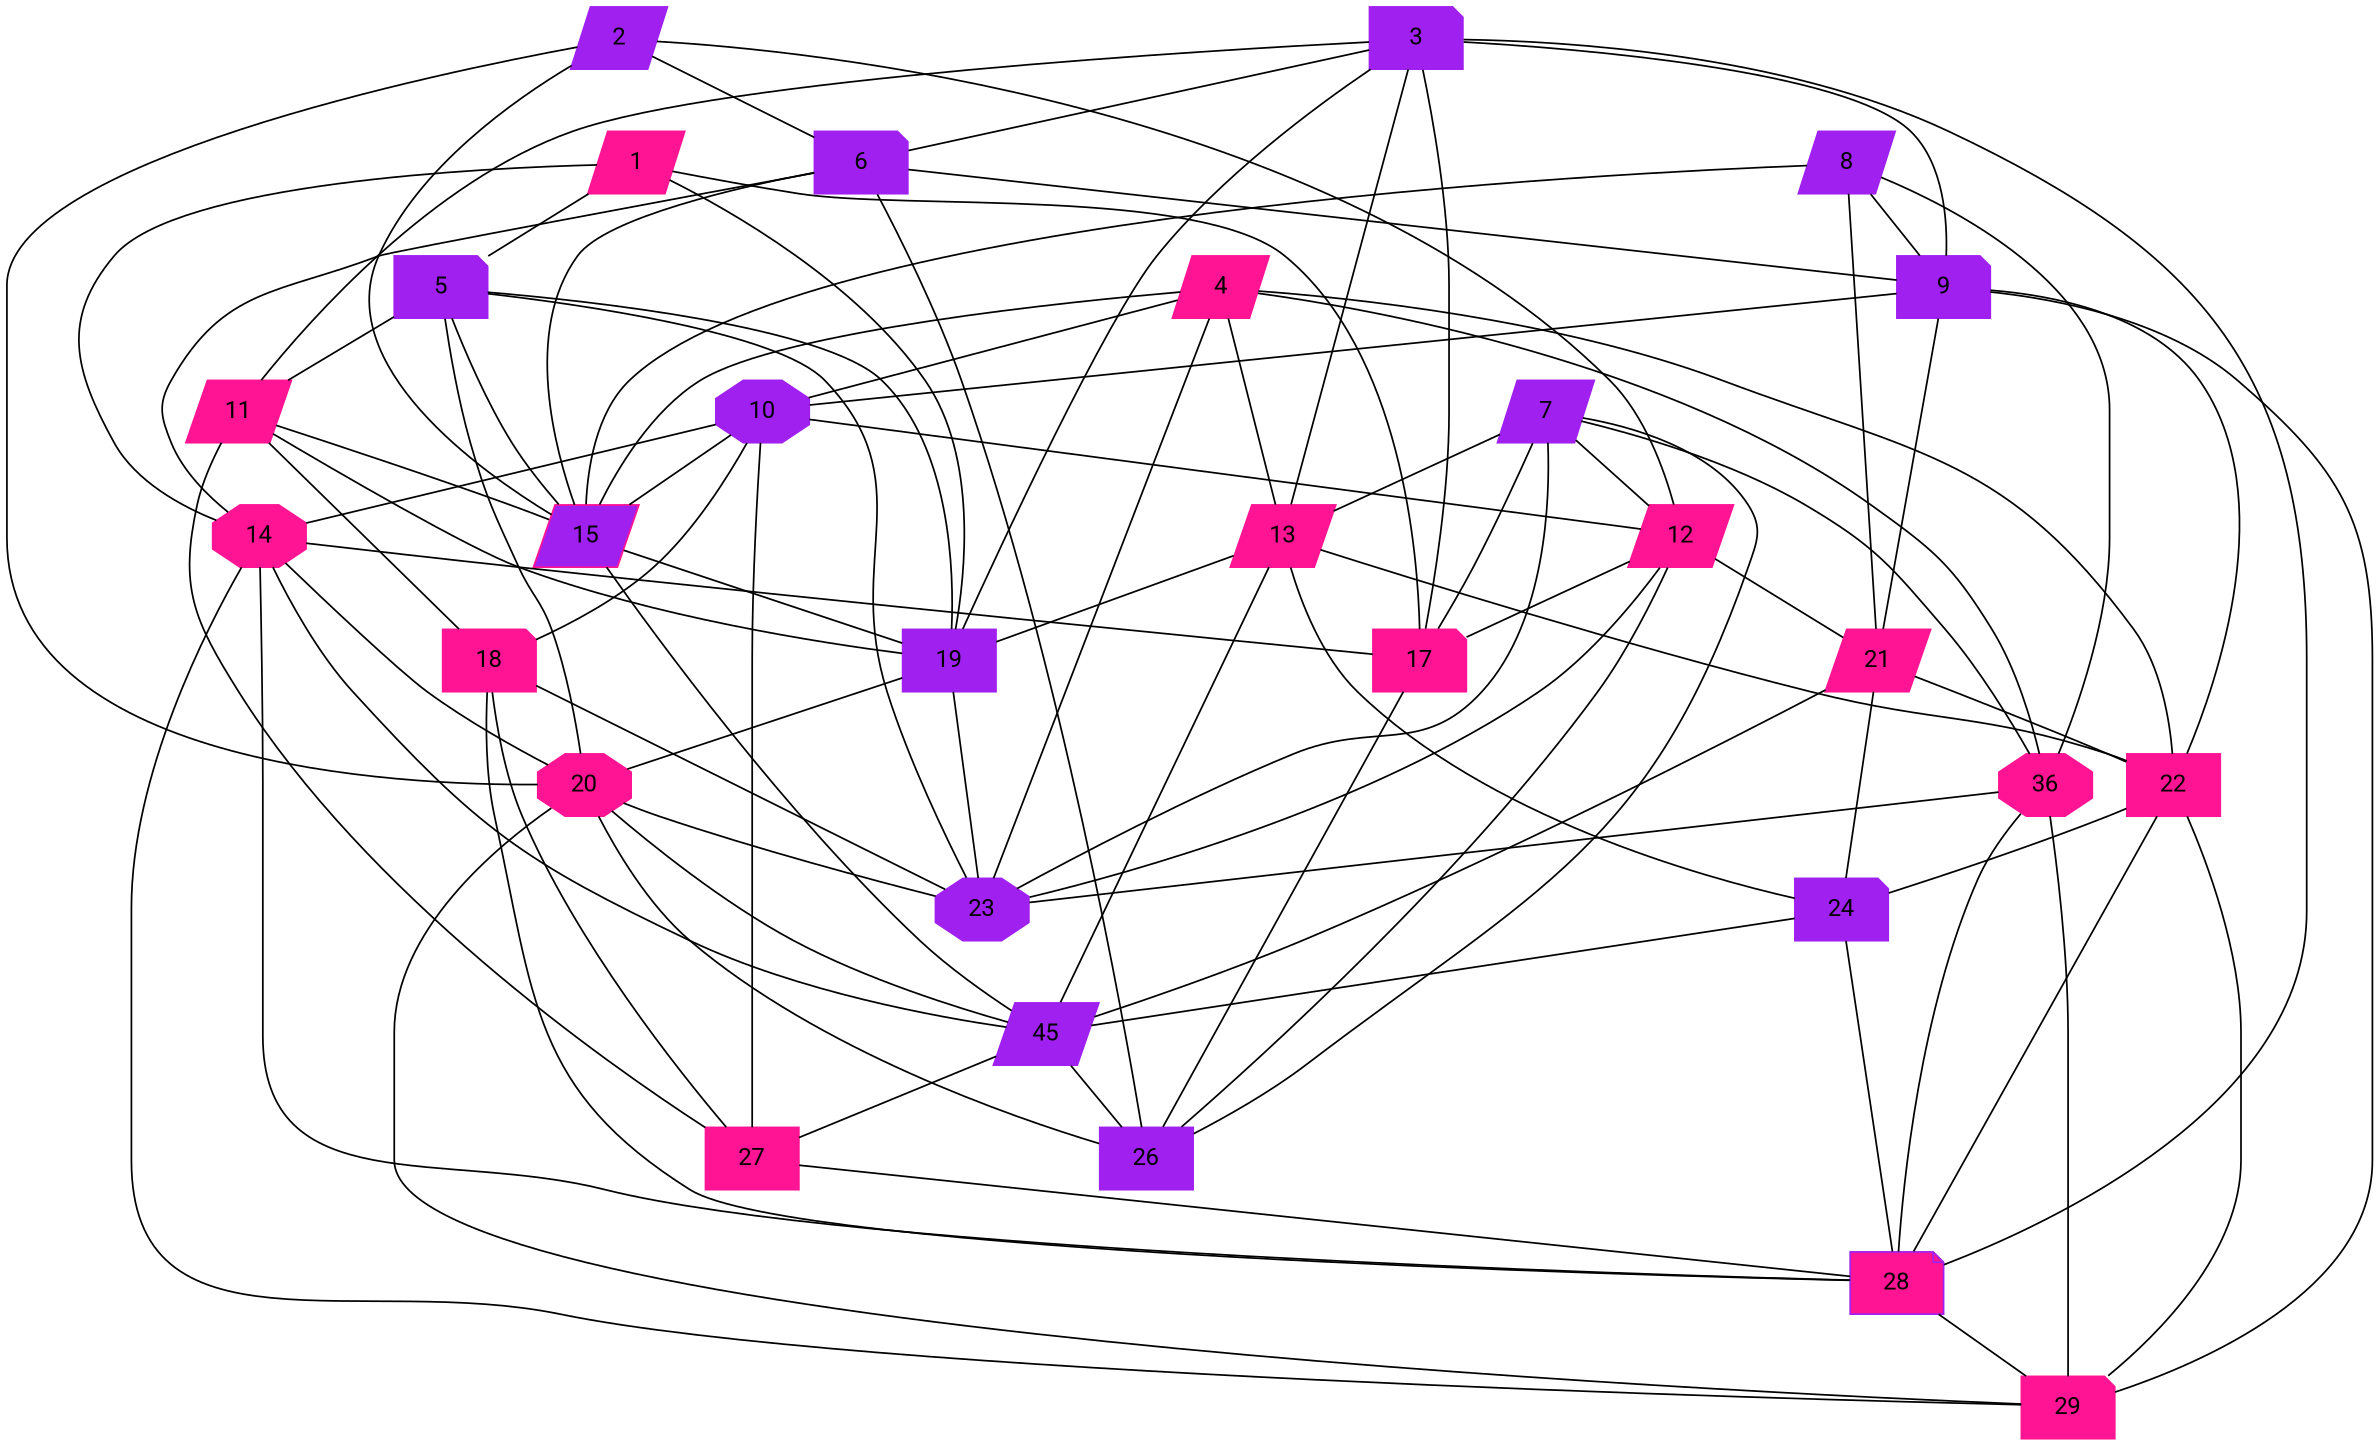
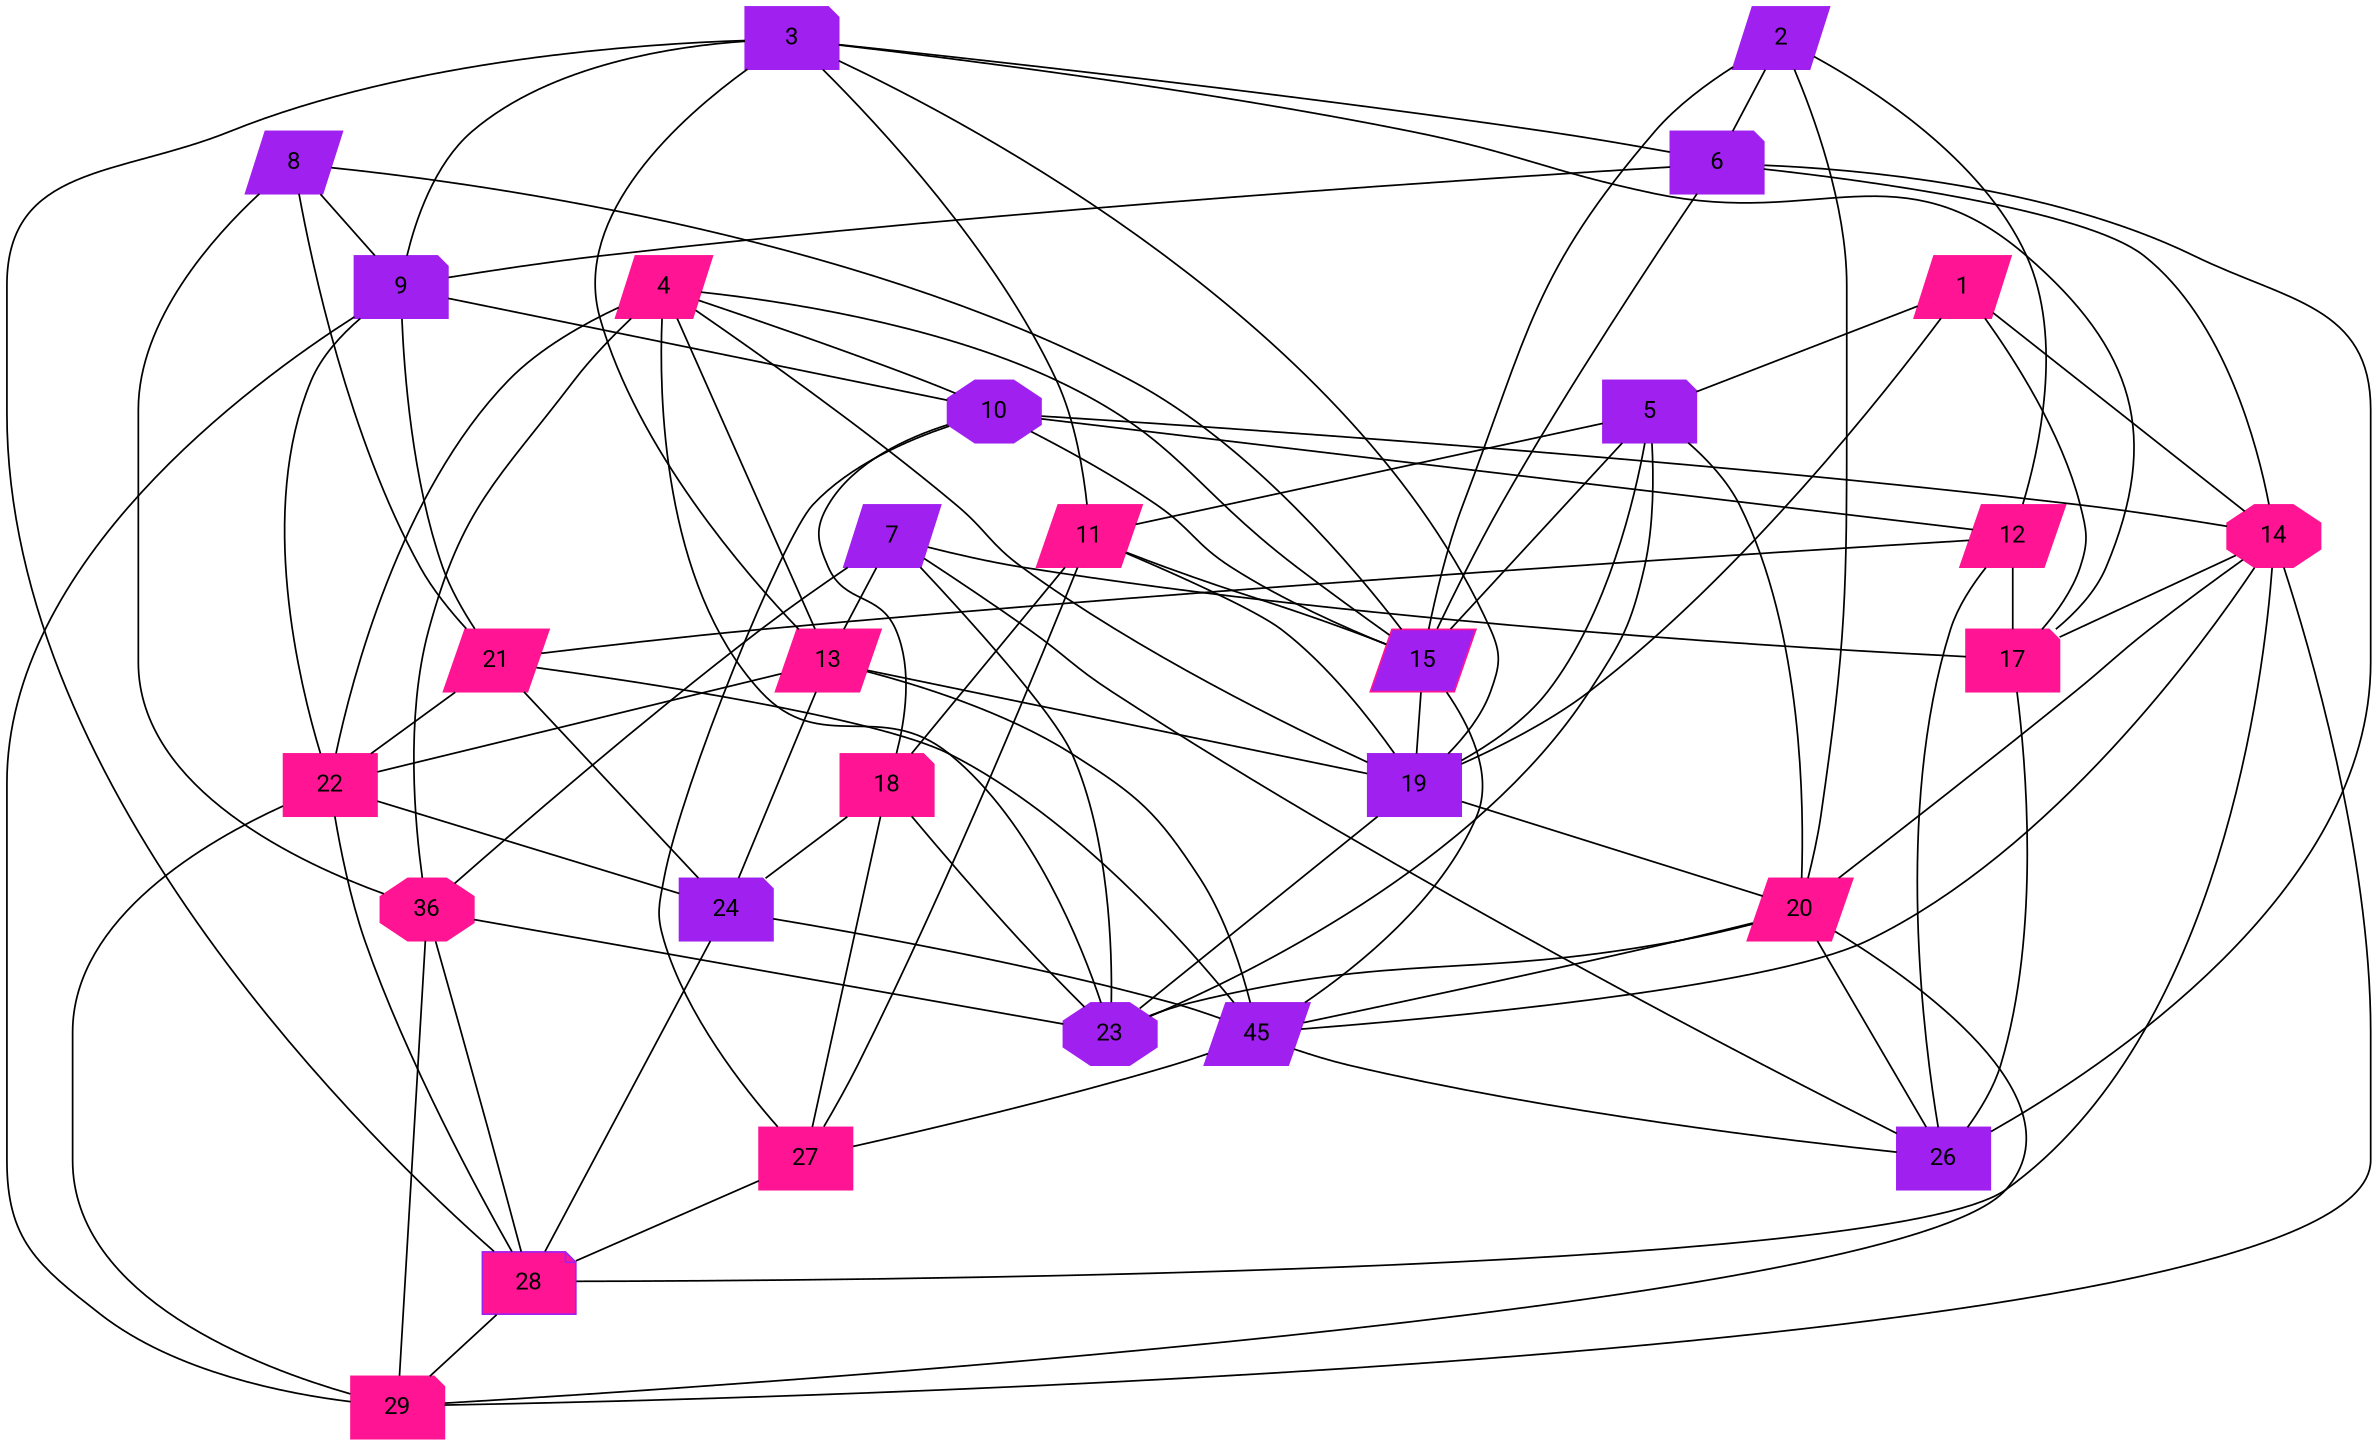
edge "7" -- "12": removed
edge "4" -- "19": added
edge "12" -- "23": removed
node "20": shape octagon -> parallelogram
edge "18" -- "28": now "18" -- "24"
